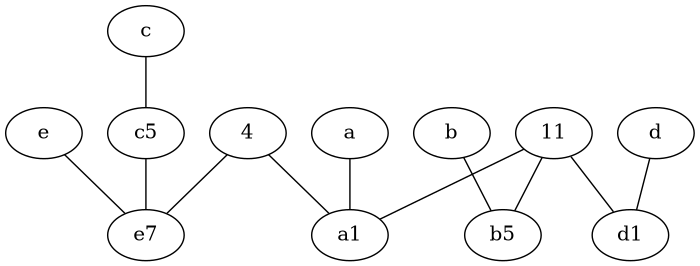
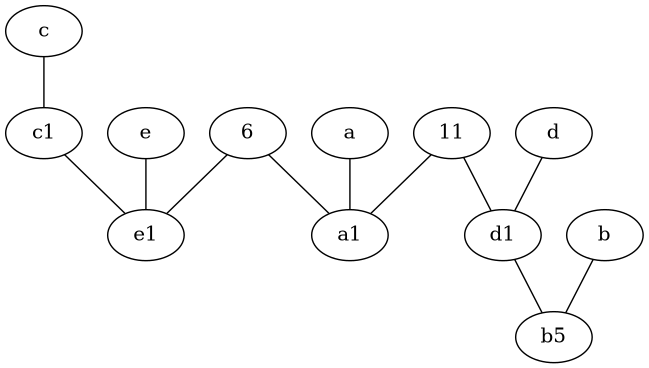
node "c5": label "c5" -> "c1"
node "4": label "4" -> "6"
edge "11" -- "b5": now "d1" -- "b5"
node "e7": label "e7" -> "e1"
